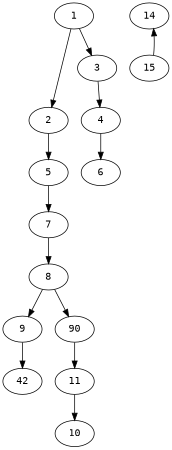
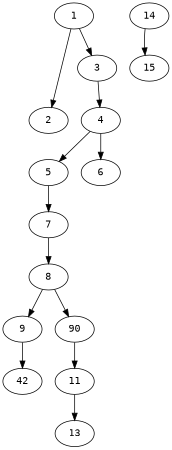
edge "15" -> "14": reversed
edge "2" -> "5": now "4" -> "5"
node "10": label "10" -> "13"
